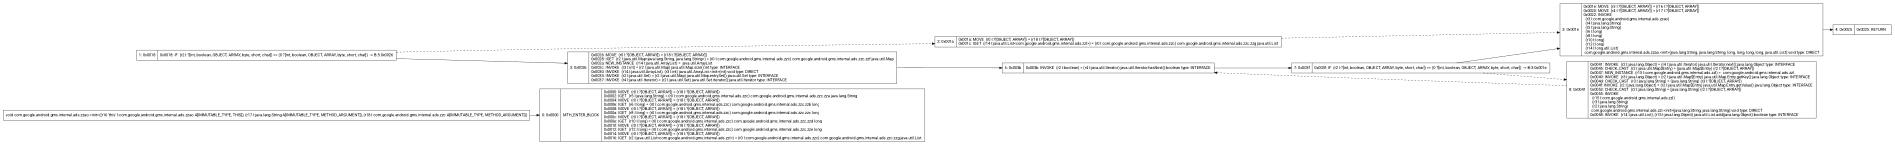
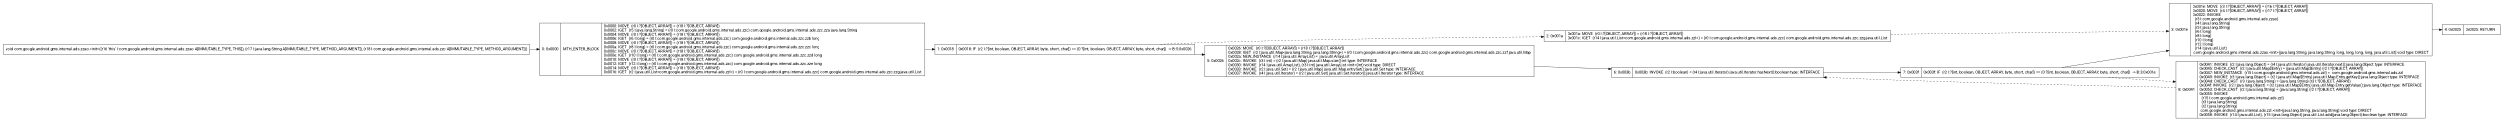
node "3: 0x001e": text "(r14 I:long.util.List)" -> "(r14 I:java.util.List)"
edge "0: 0x0000" -> "1: 0x0018": added
